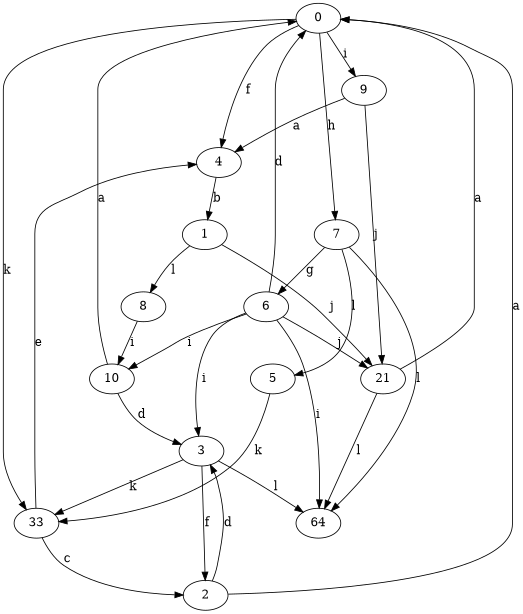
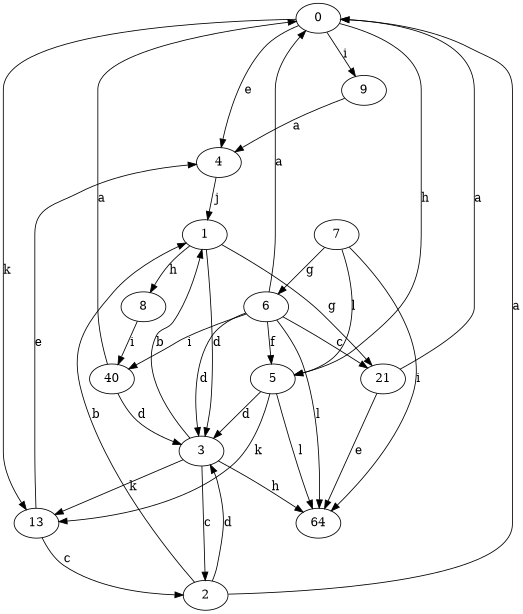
edge "0" -> "4": label "f" -> "e"
edge "0" -> "7": now "0" -> "5"
edge "6" -> "0": label "d" -> "a"
edge "4" -> "1": label "b" -> "j"
edge "9" -> "21": removed, label "j"
edge "1" -> "8": label "l" -> "h"
edge "1" -> "21": label "j" -> "g"
edge "6" -> "5": added, label "f"
edge "6" -> "21": label "j" -> "c"
edge "3" -> "1": added, label "b"
edge "1" -> "3": added, label "d"
node "10": label "10" -> "40"
edge "6" -> "3": label "i" -> "d"
edge "7" -> "64": label "l" -> "i"
edge "2" -> "1": added, label "b"
edge "5" -> "3": added, label "d"
edge "6" -> "64": label "i" -> "l"
edge "5" -> "64": added, label "l"
edge "21" -> "64": label "l" -> "e"
edge "3" -> "64": label "l" -> "h"
node "33": label "33" -> "13"
edge "3" -> "2": label "f" -> "c"
